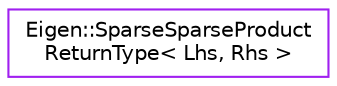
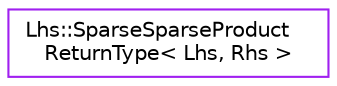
node "Eigen::SparseSparseProduct ReturnType< Lhs, Rhs >": label "Eigen::SparseSparseProduct ReturnType< Lhs, Rhs >" -> "Lhs::SparseSparseProduct ReturnType< Lhs, Rhs >"
